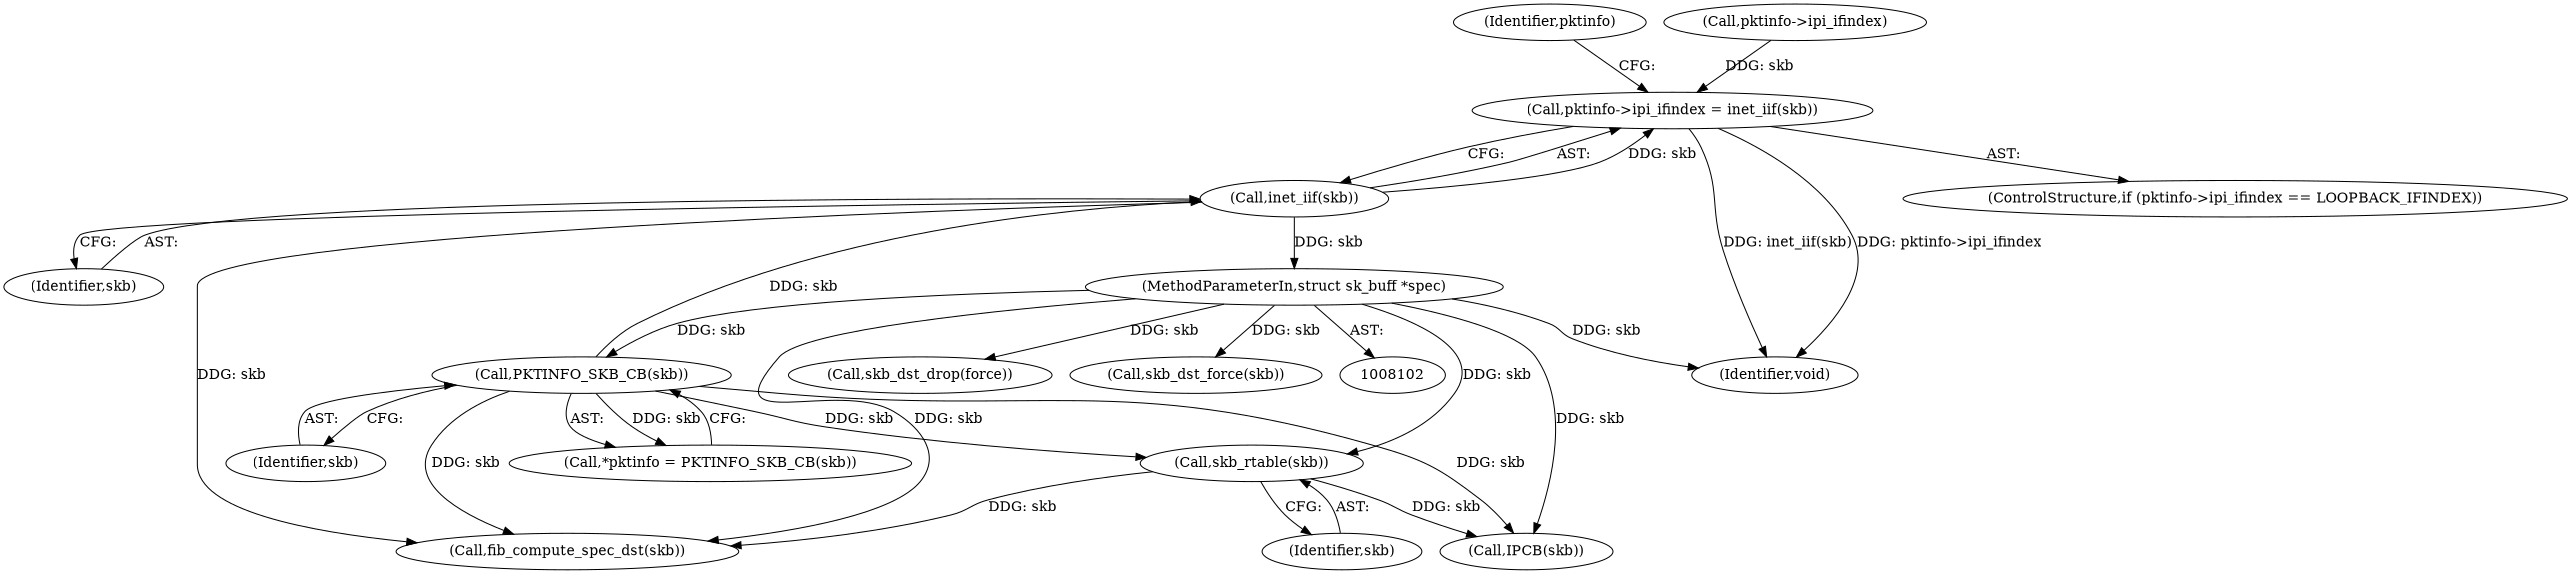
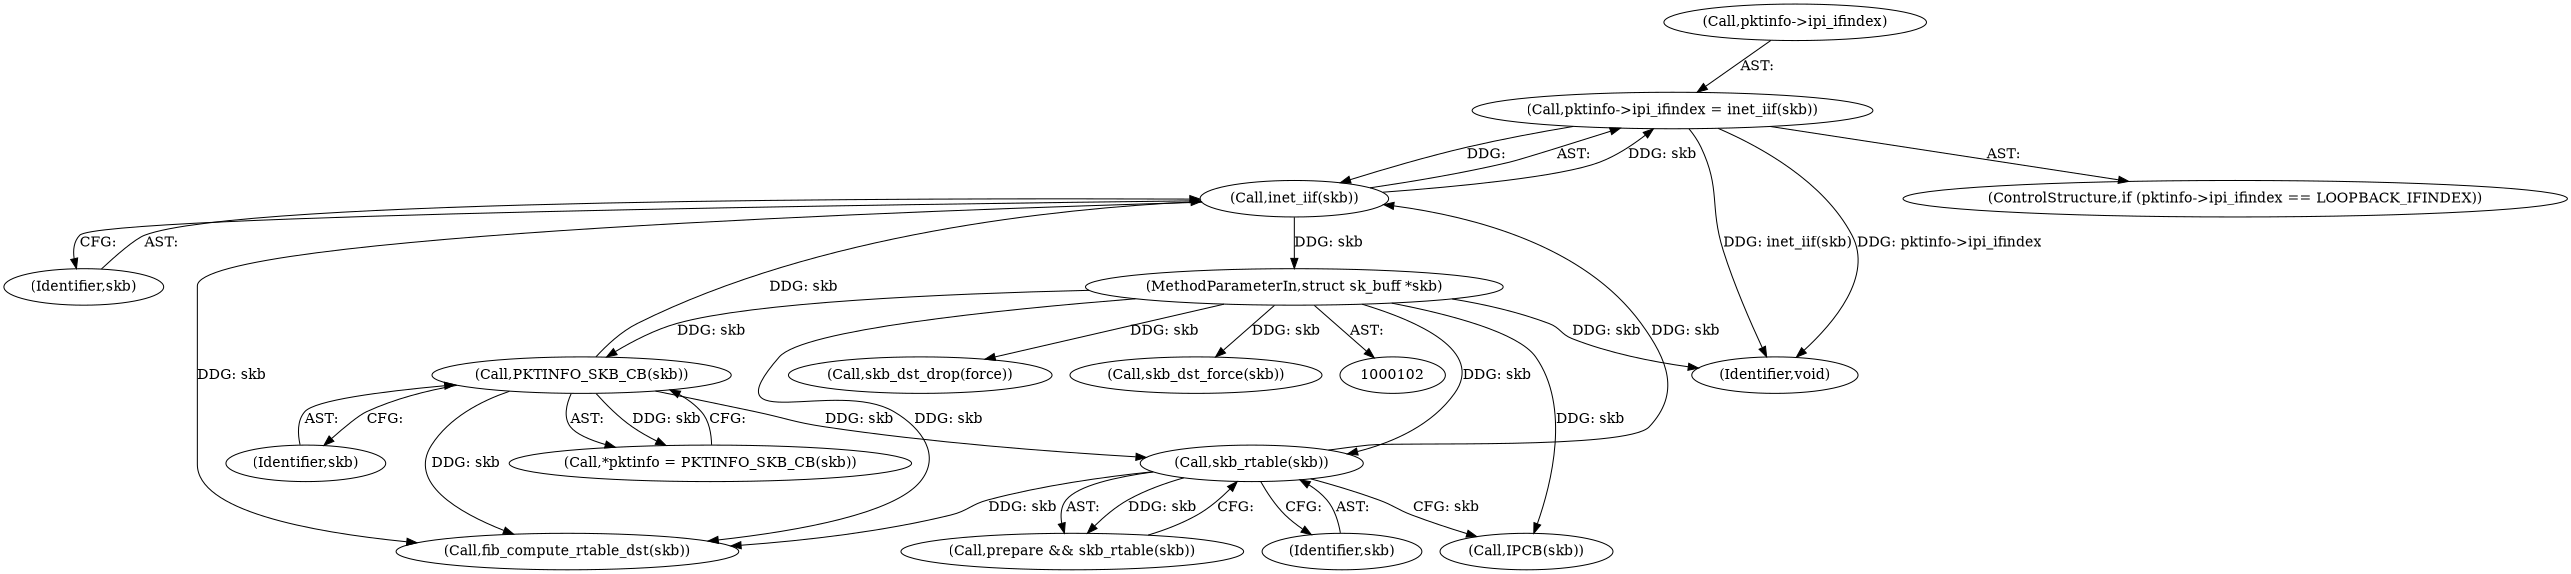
node "(Identifier,pktinfo)": removed
edge "(Call,pktinfo->ipi_ifindex)" -> "(Call,pktinfo->ipi_ifindex = inet_iif(skb))": label "DDG: skb" -> "AST: "
edge "(Call,pktinfo->ipi_ifindex = inet_iif(skb))" -> "(Call,inet_iif(skb))": label "CFG: " -> "DDG: "
node "(MethodParameterIn,struct sk_buff *spec)": label "(MethodParameterIn,struct sk_buff *spec)" -> "(MethodParameterIn,struct sk_buff *skb)"
node "1008102": label "1008102" -> "1000102"
edge "(Call,skb_rtable(skb))" -> "(Call,inet_iif(skb))": added, label "DDG: skb"
edge "(Call,PKTINFO_SKB_CB(skb))" -> "(Call,IPCB(skb))": removed, label "DDG: skb"
edge "(Call,skb_rtable(skb))" -> "(Call,IPCB(skb))": label "DDG: skb" -> "CFG: skb"
node "(Call,fib_compute_spec_dst(skb))": label "(Call,fib_compute_spec_dst(skb))" -> "(Call,fib_compute_rtable_dst(skb))"
node "(Call,prepare && skb_rtable(skb))": added
